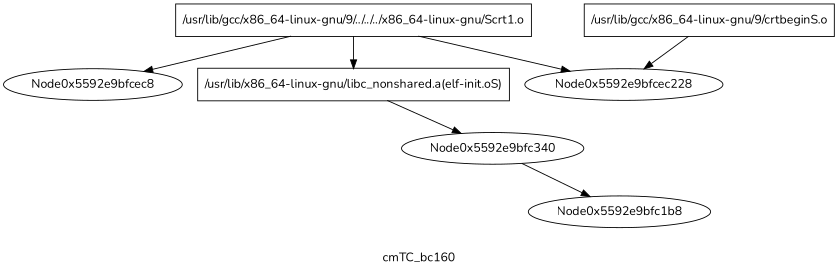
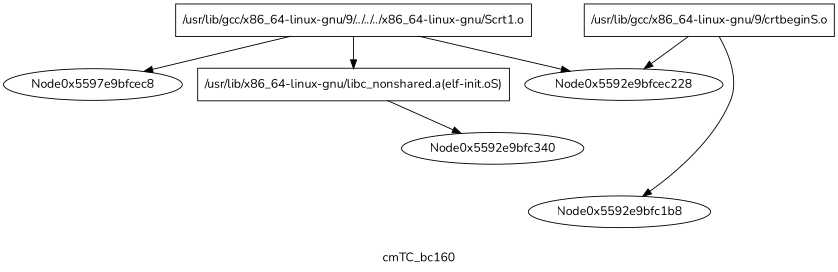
node "Node0x5592e9bfcec8": label "Node0x5592e9bfcec8" -> "Node0x5597e9bfcec8"
edge "Node0x5592e9bfc340" -> "Node0x5592e9bfc1b8": now "/usr/lib/gcc/x86_64-linux-gnu/9/crtbeginS.o" -> "Node0x5592e9bfc1b8"
